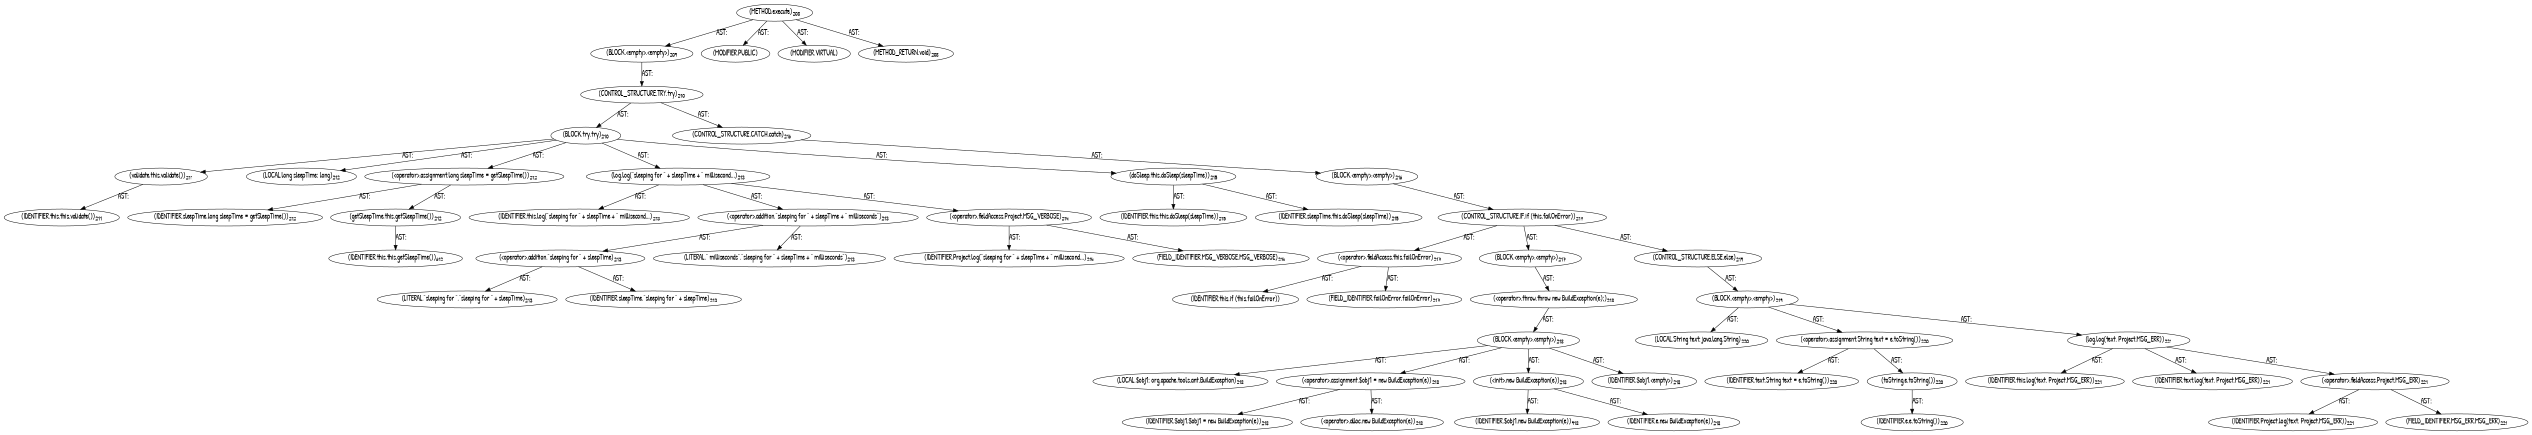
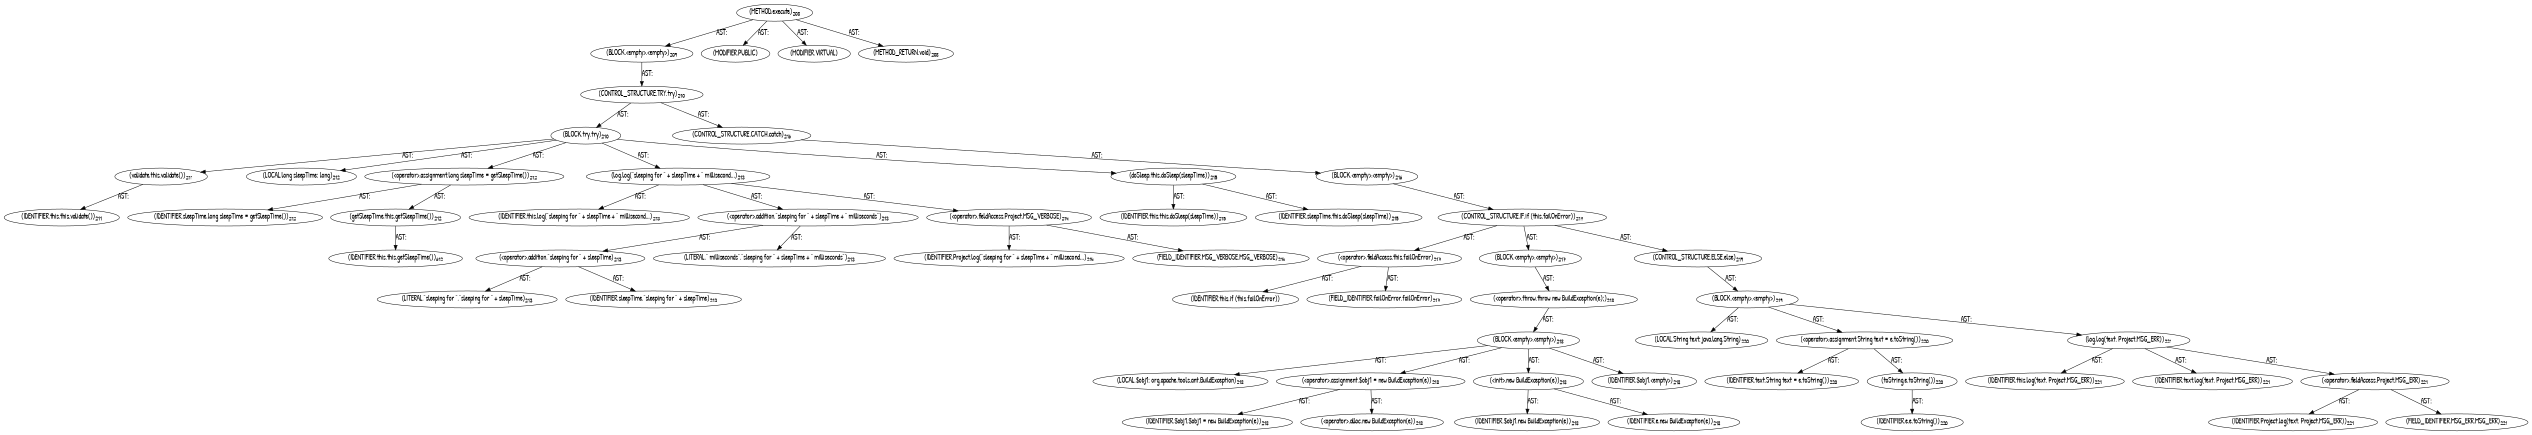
node "(IDENTIFIER,$obj1,new BuildException(e))": text "918" -> "218"
